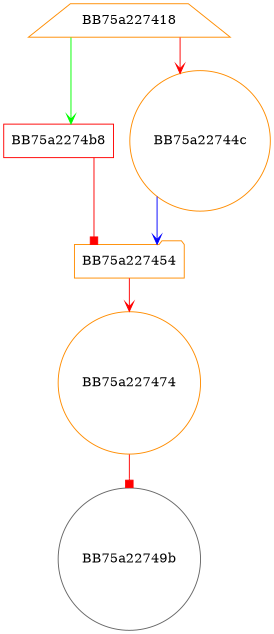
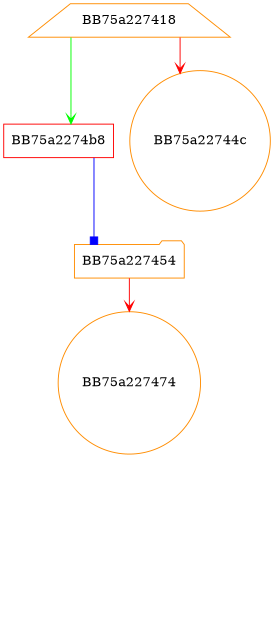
edge "BB75a2274b8" -> "BB75a227454": color red -> blue
edge "BB75a22744c" -> "BB75a227454": removed
node "BB75a22749b": removed
